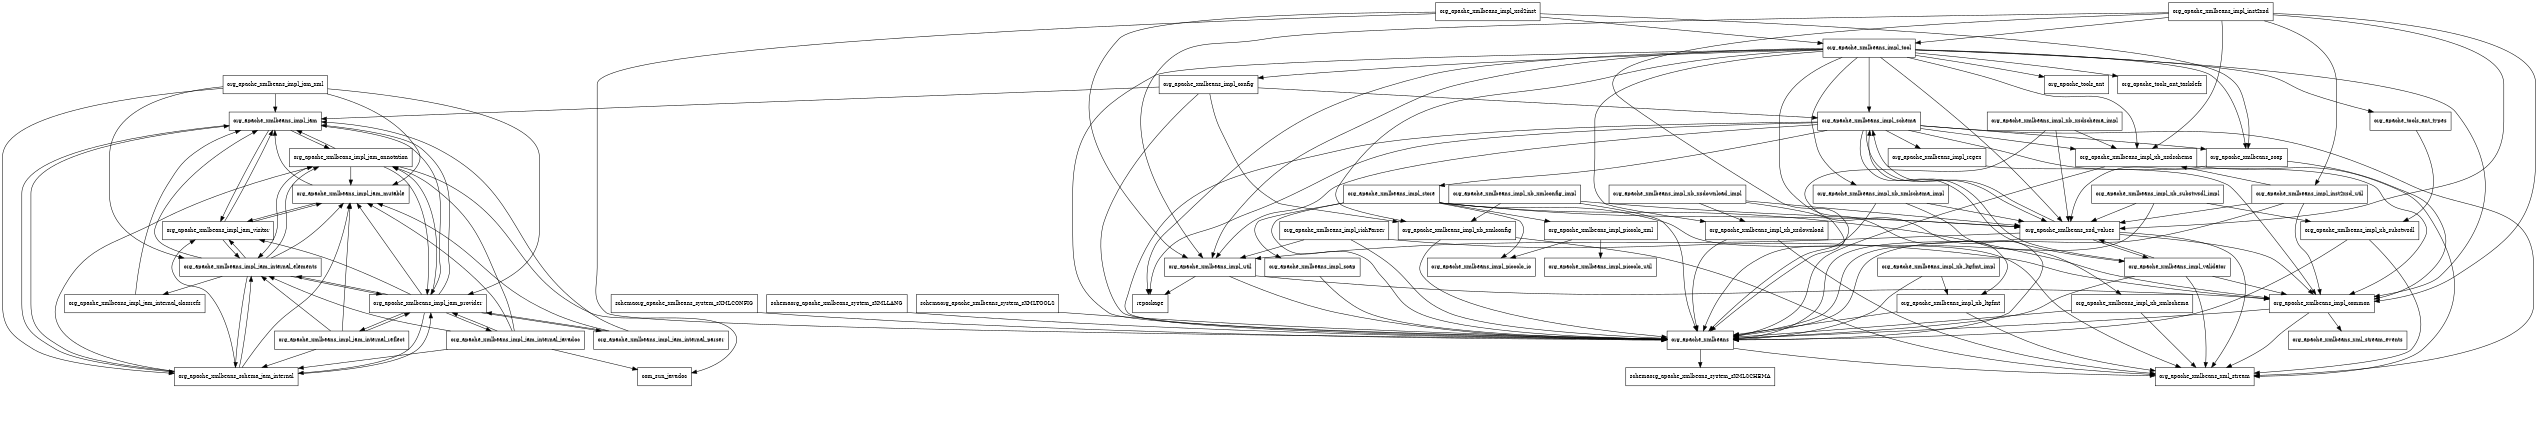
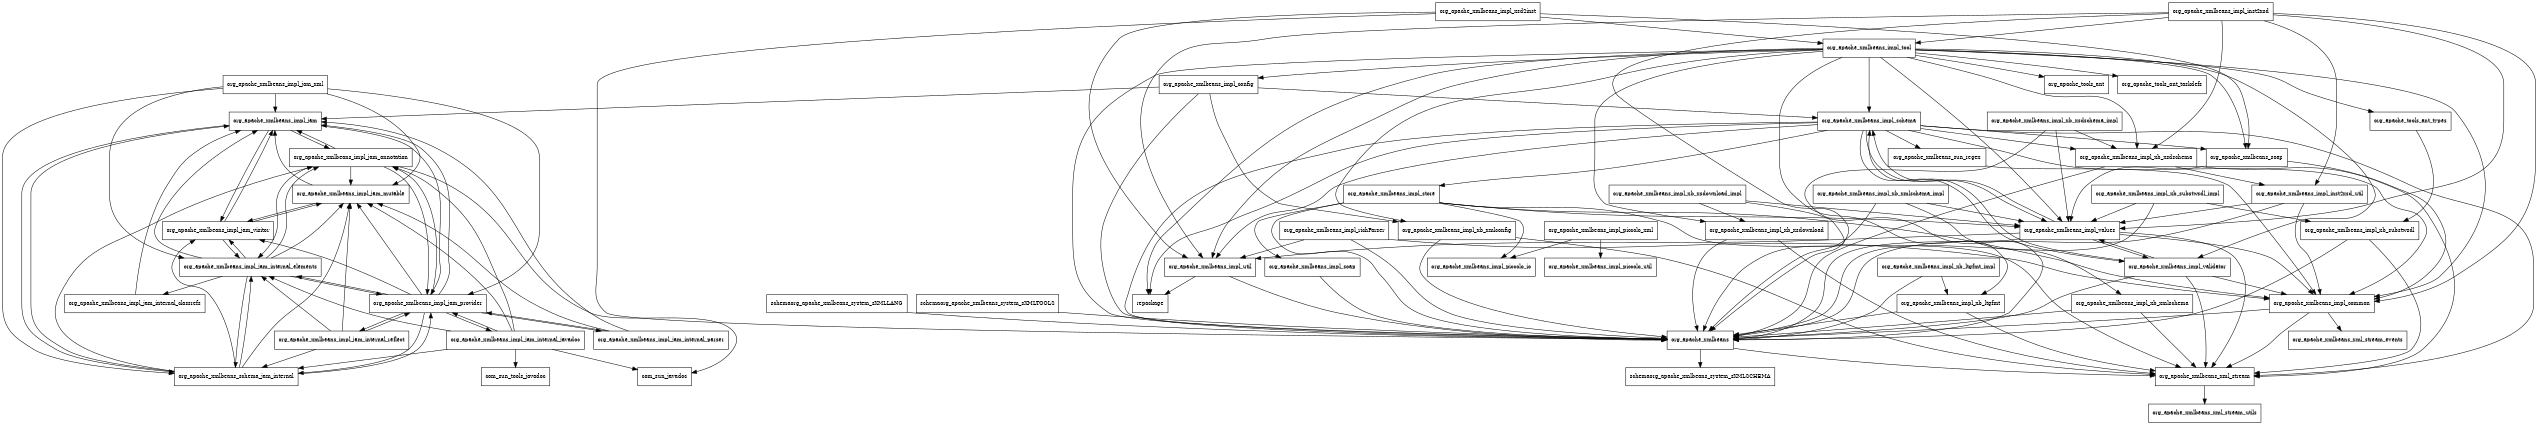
edge "org_apache_xmlbeans_impl_tool" -> "org_apache_xmlbeans_impl_xb_xmlschema_impl": now "org_apache_xmlbeans_impl_tool" -> "org_apache_xmlbeans_impl_validator"
node "org_apache_xmlbeans_impl_regex": label "org_apache_xmlbeans_impl_regex" -> "org_apache_xmlbeans_sun_regex"
edge "org_apache_xmlbeans_impl_inst2xsd_util" -> "org_apache_xmlbeans_impl_xb_xsdschema": reversed
node "org_apache_xmlbeans_impl_xb_xmlconfig_impl": removed
edge "org_apache_xmlbeans_impl_store" -> "org_apache_xmlbeans_impl_piccolo_xml": removed
node "org_apache_xmlbeans_xsd_values": label "org_apache_xmlbeans_xsd_values" -> "org_apache_xmlbeans_impl_values"
edge "org_apache_xmlbeans_impl_util" -> "org_apache_xmlbeans_impl_common": removed
node "schemaorg_apache_xmlbeans_system_sXMLCONFIG": removed
node "com_sun_tools_javadoc": added
node "org_apache_xmlbeans_xml_stream_utils": added
